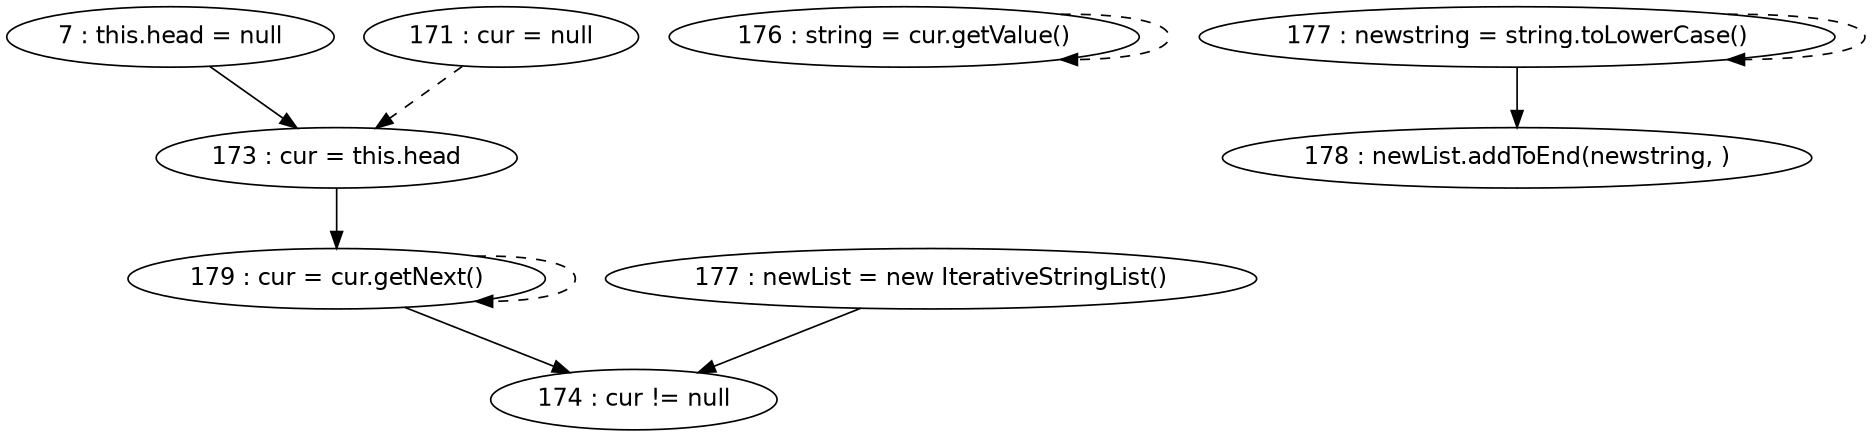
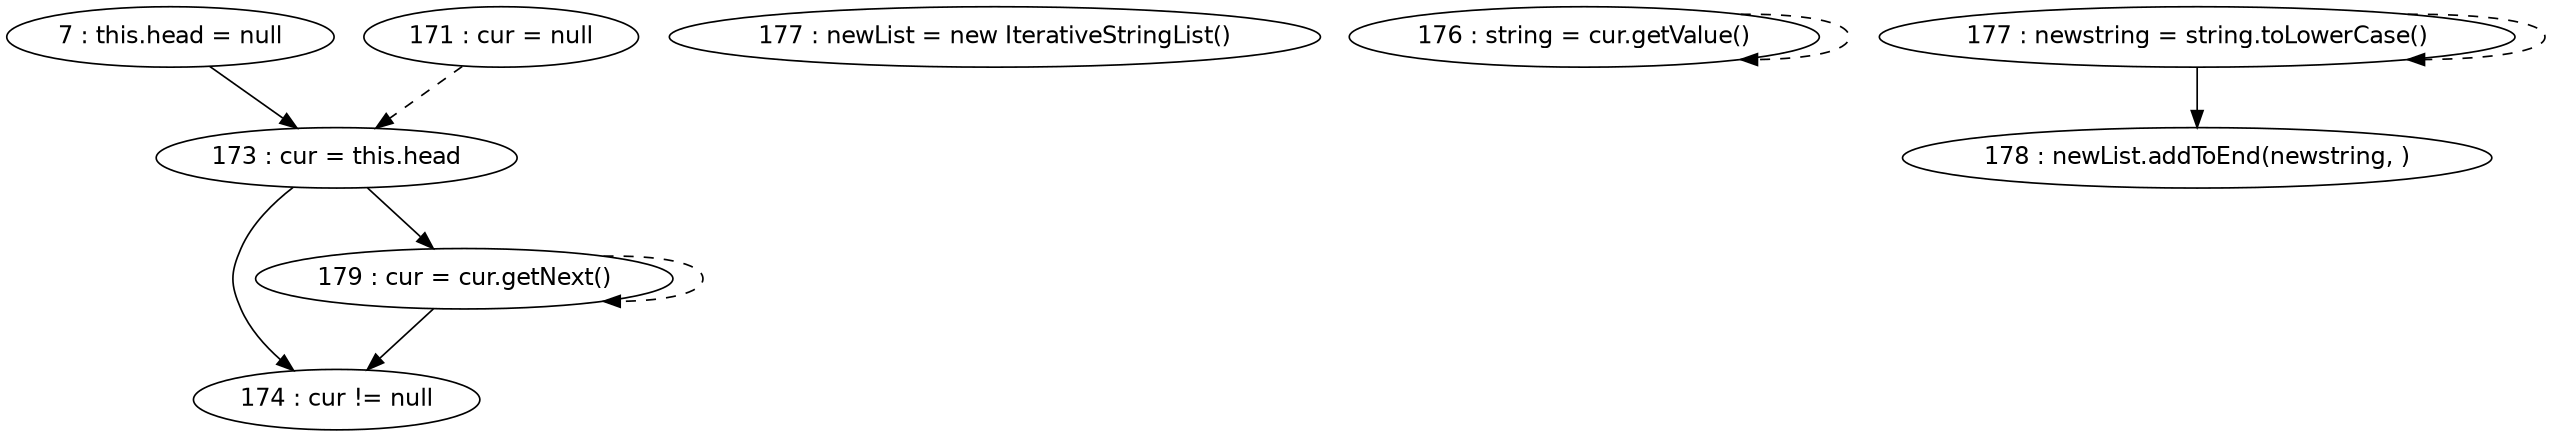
edge "177 : newList = new IterativeStringList()" -> "174 : cur != null": now "173 : cur = this.head" -> "174 : cur != null"
